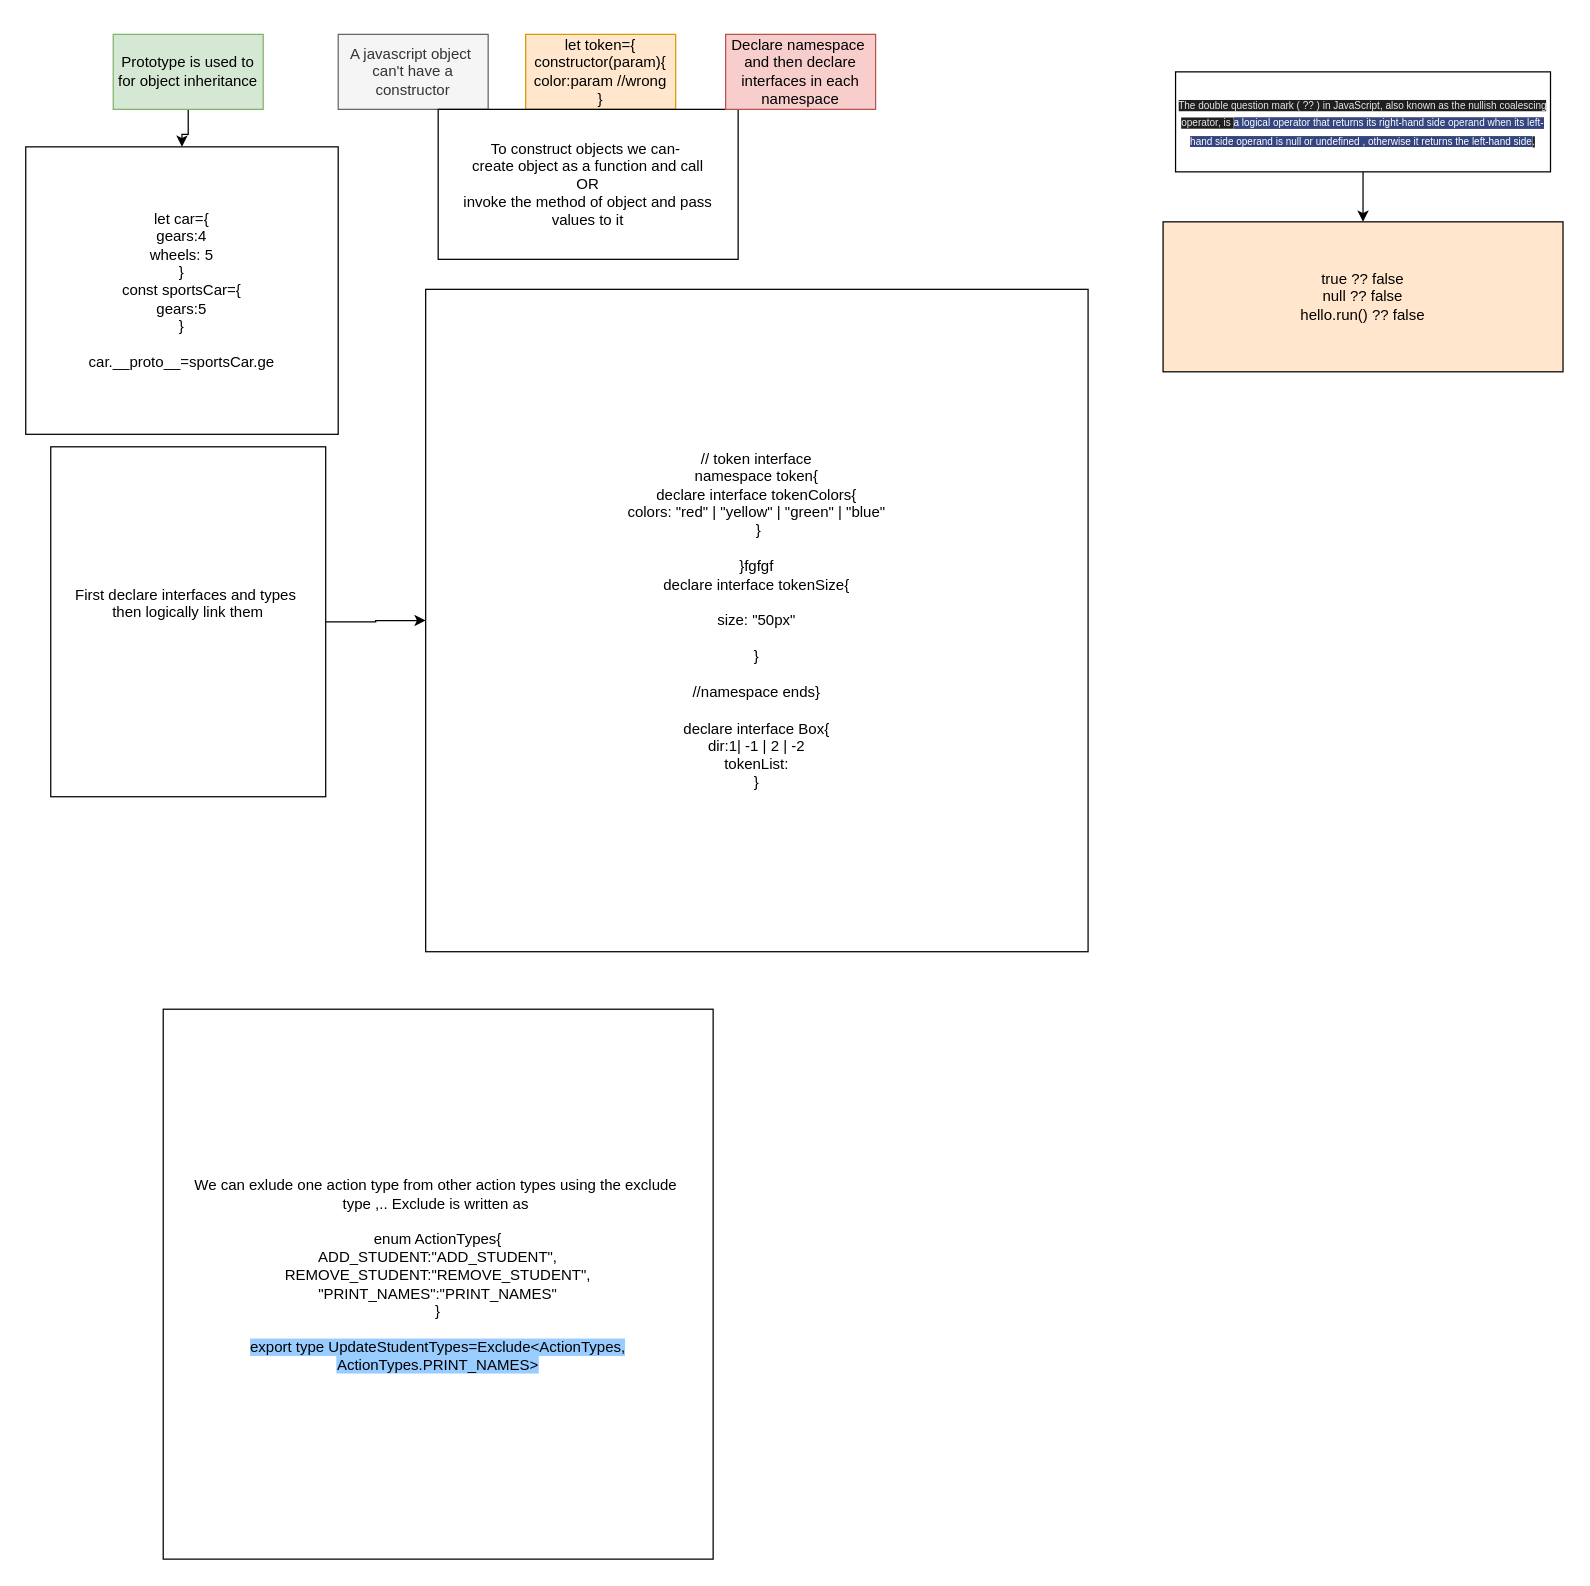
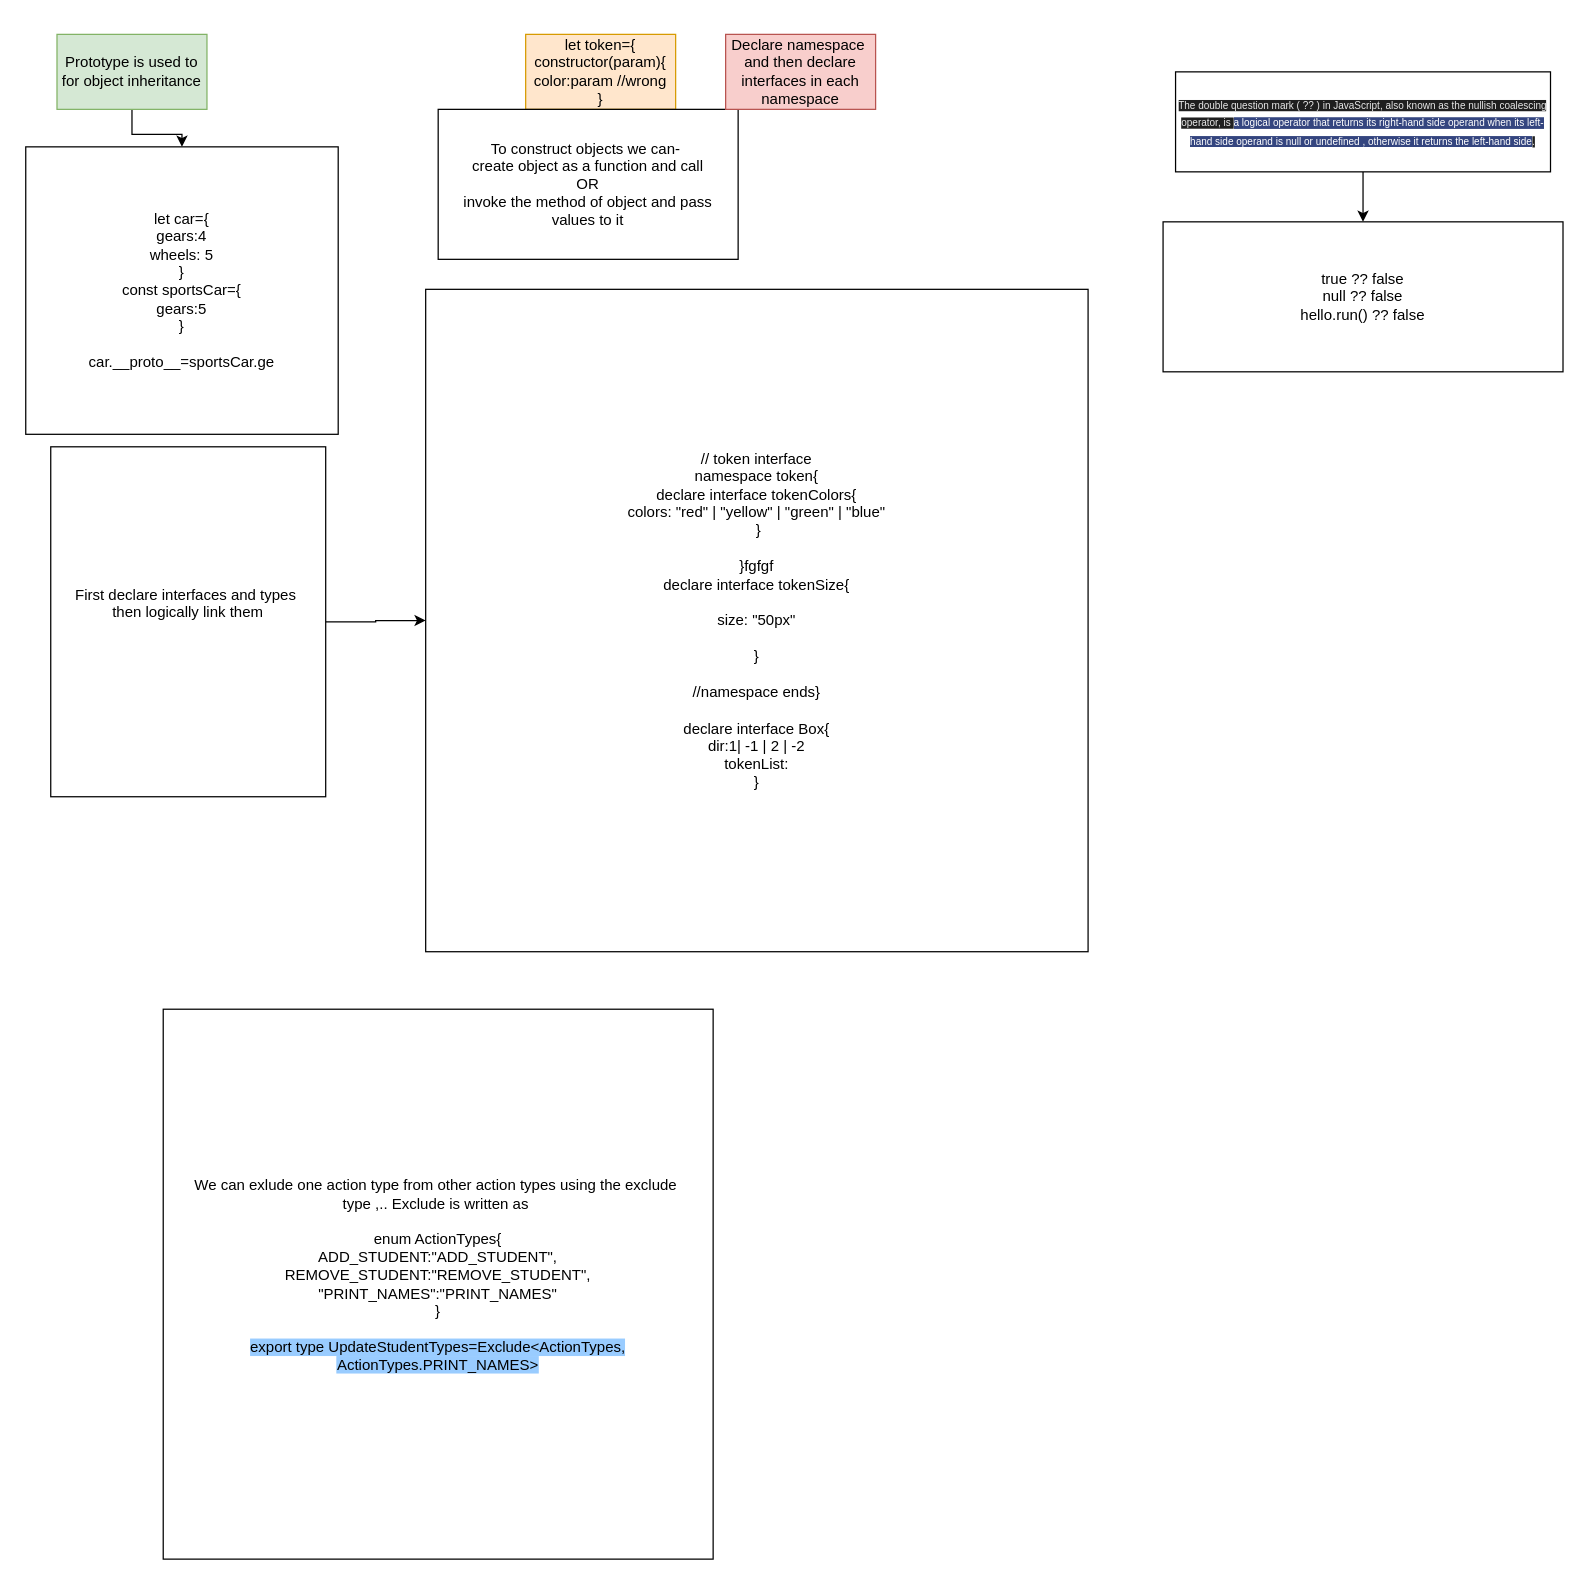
node "Prototype is used to for object inheritance": moved (188, 72) -> (132, 72)
node "A javascript object can't have a constructor": removed
node "true ?? false null ?? false hello.run() ?? false": fillcolor #ffe6cc -> #ffffff
